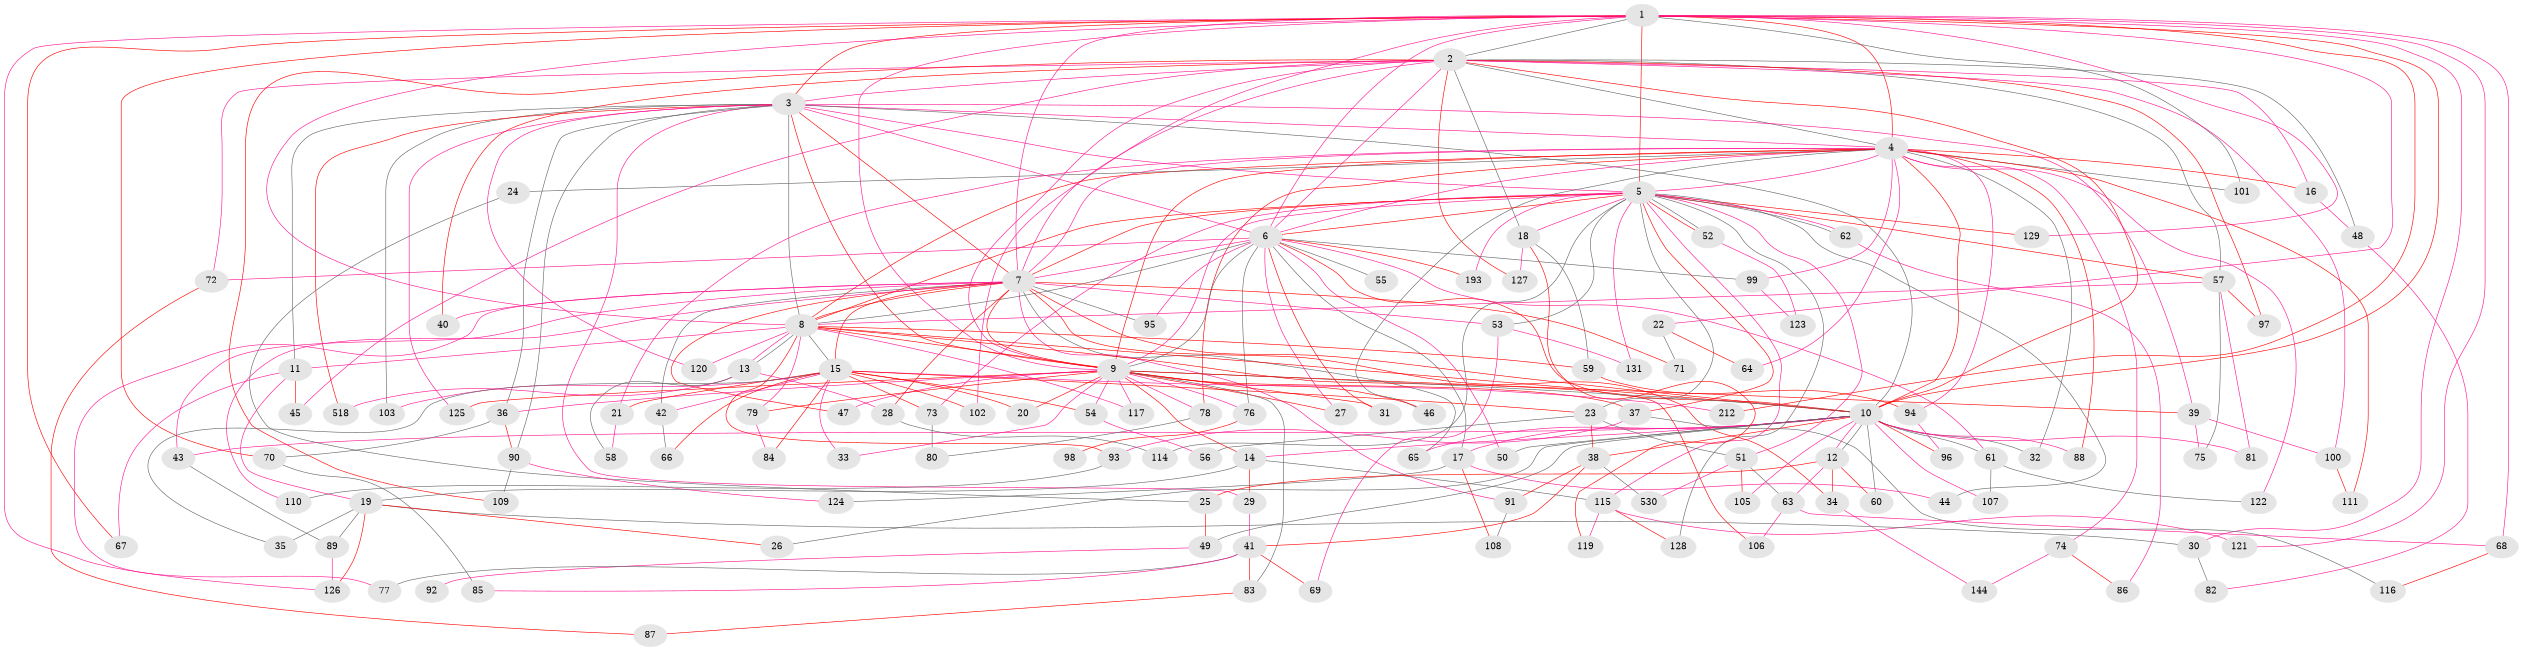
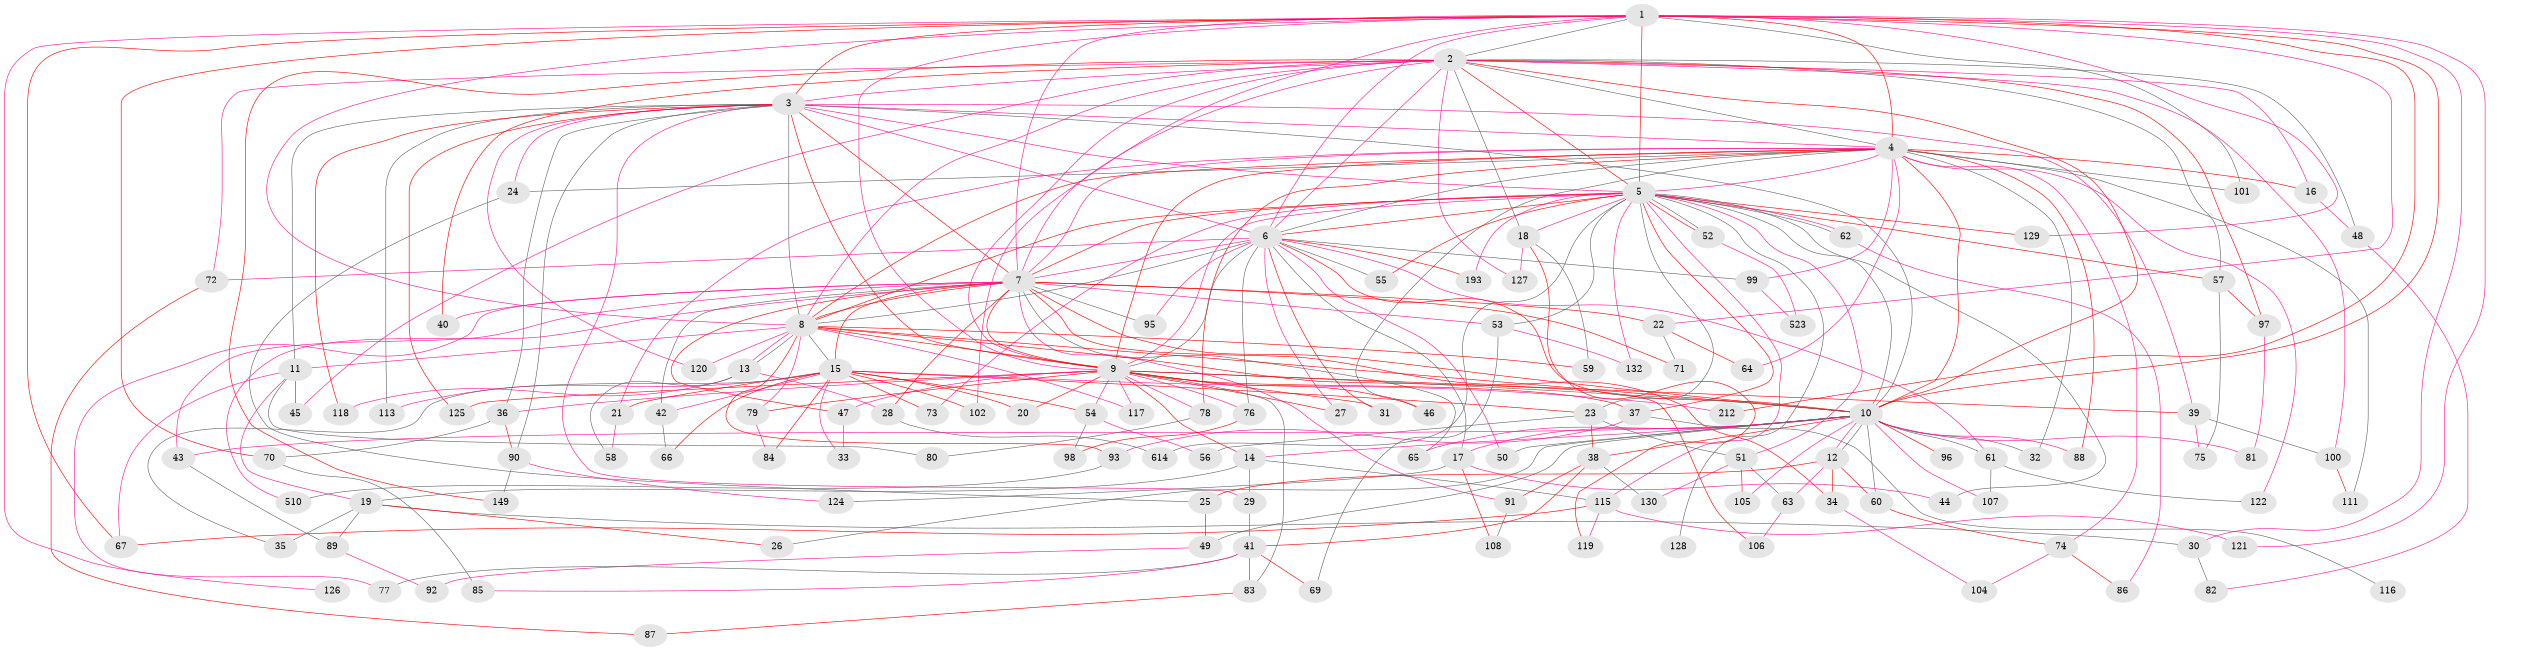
edge "3" -- "24": added
edge "2" -- "5": added
edge "3" -- "125": color deeppink -> red
edge "2" -- "127": color red -> deeppink
edge "4" -- "6": color deeppink -> gray40
edge "5" -- "55": added
edge "4" -- "111": color red -> gray40
edge "5" -- "10": added
edge "7" -- "22": added
edge "57" -- "8": now "2" -- "8"
node "123": label "123" -> "523"
node "131": label "131" -> "132"
edge "57" -- "81": now "97" -- "81"
node "518": label "518" -> "118"
node "103": label "103" -> "113"
node "94": removed
edge "73" -- "80": now "11" -- "80"
edge "54" -- "98": added
edge "39" -- "100": color deeppink -> gray40
edge "9" -- "33": now "47" -- "33"
edge "53" -- "69": color deeppink -> gray40
node "114": label "114" -> "614"
edge "14" -- "29": color red -> gray40
node "110": label "110" -> "510"
node "109": label "109" -> "149"
node "530": label "530" -> "130"
edge "115" -- "128": now "115" -- "67"
edge "60" -- "74": added
node "68": removed
edge "19" -- "126": removed
edge "89" -- "126": now "89" -- "92"
node "144": label "144" -> "104"
